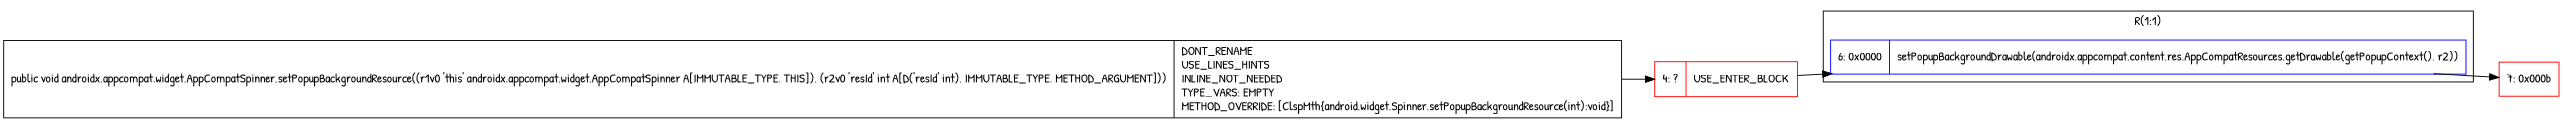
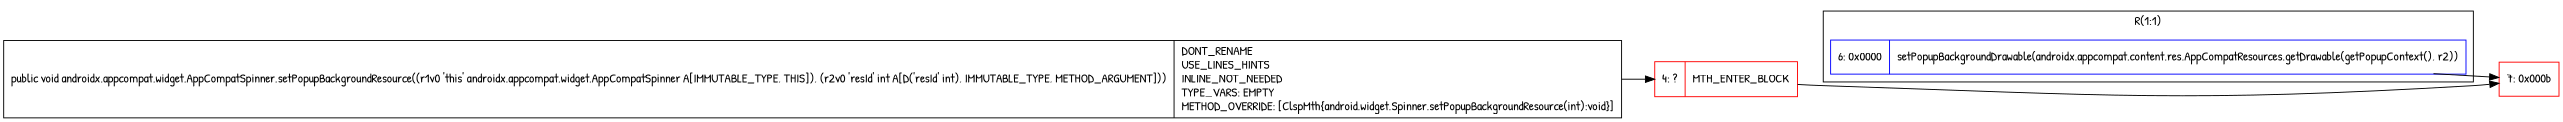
edge "4: ?" -> "6: 0x0000": now "4: ?" -> "7: 0x000b"
node "4: ?": text "USE_ENTER_BLOCK" -> "MTH_ENTER_BLOCK"
